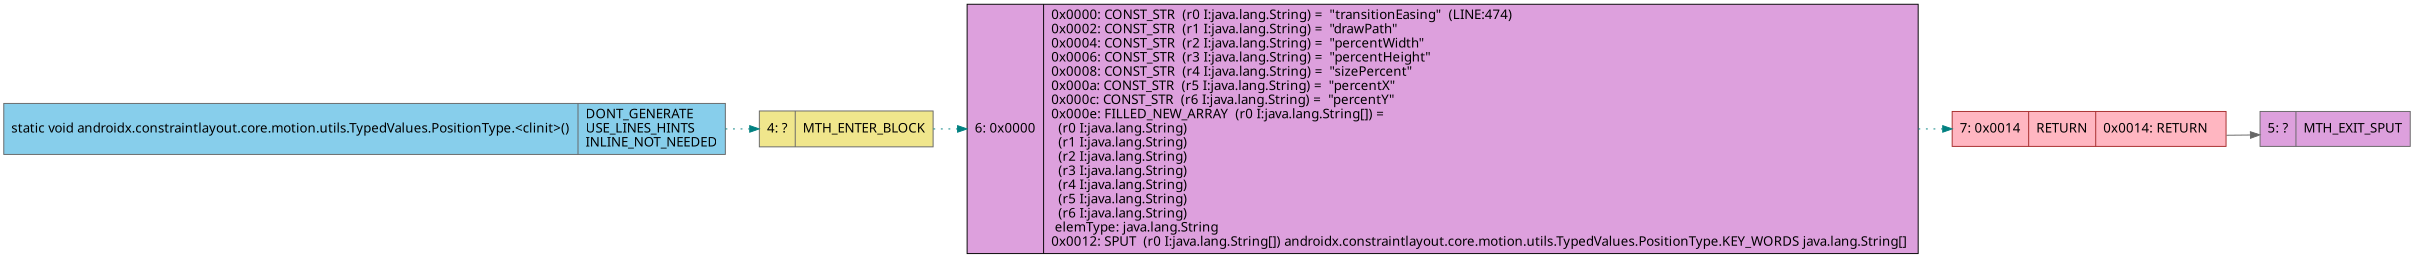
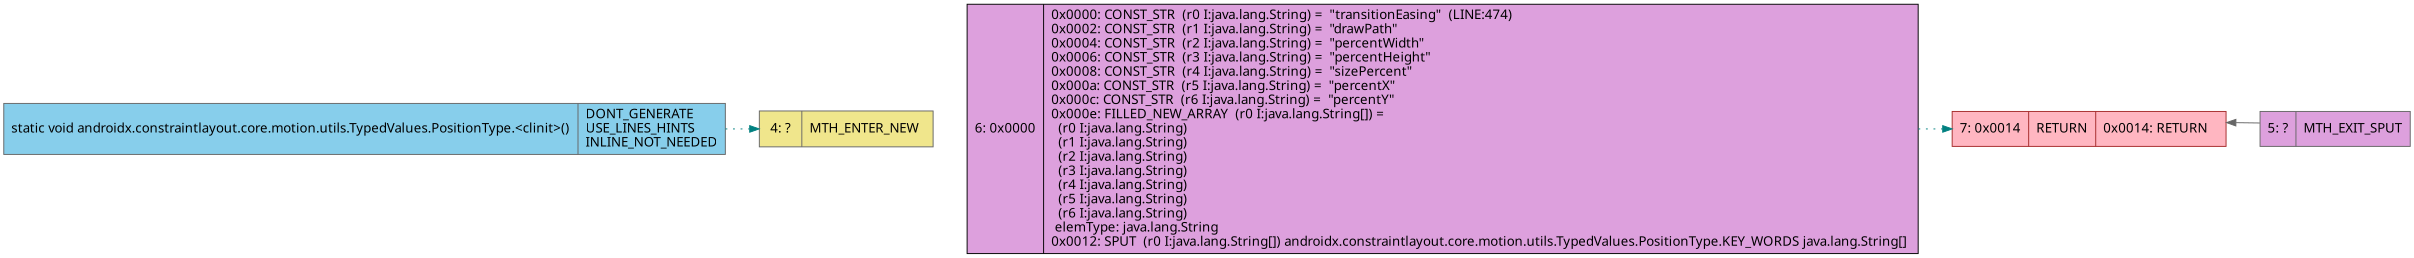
node "4: ?": text "MTH_ENTER_BLOCK" -> "MTH_ENTER_NEW"
edge "4: ?" -> "6: 0x0000": removed
edge "7: 0x0014" -> "5: ?": reversed
